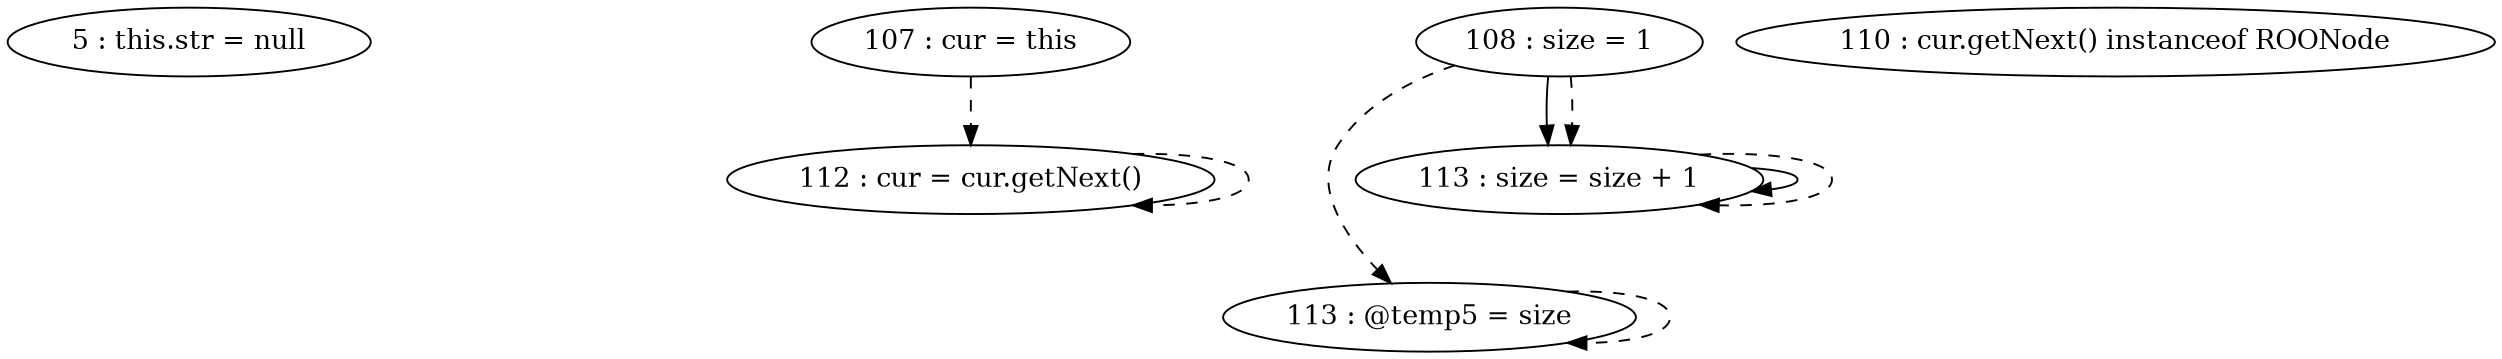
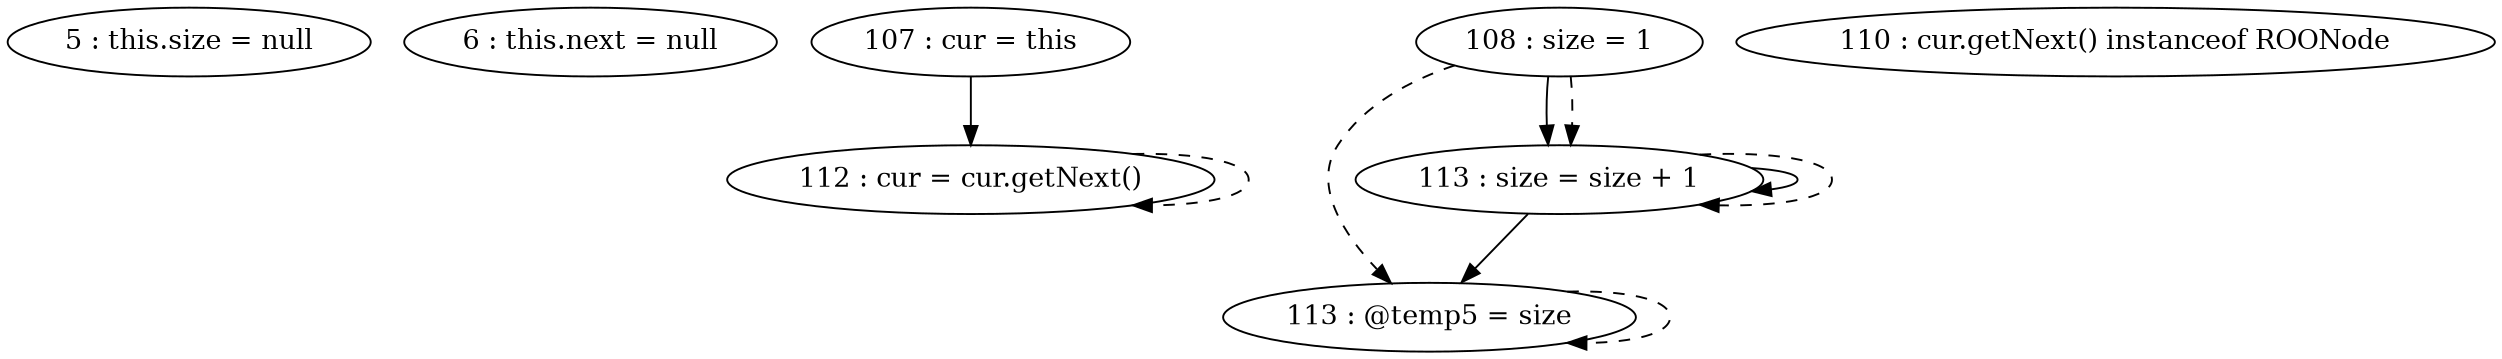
node "5 : this.str = null": label "5 : this.str = null" -> "5 : this.size = null"
node "6 : this.next = null": added
edge "107 : cur = this" -> "112 : cur = cur.getNext()": style dashed -> solid
edge "113 : size = size + 1" -> "113 : @temp5 = size": added
